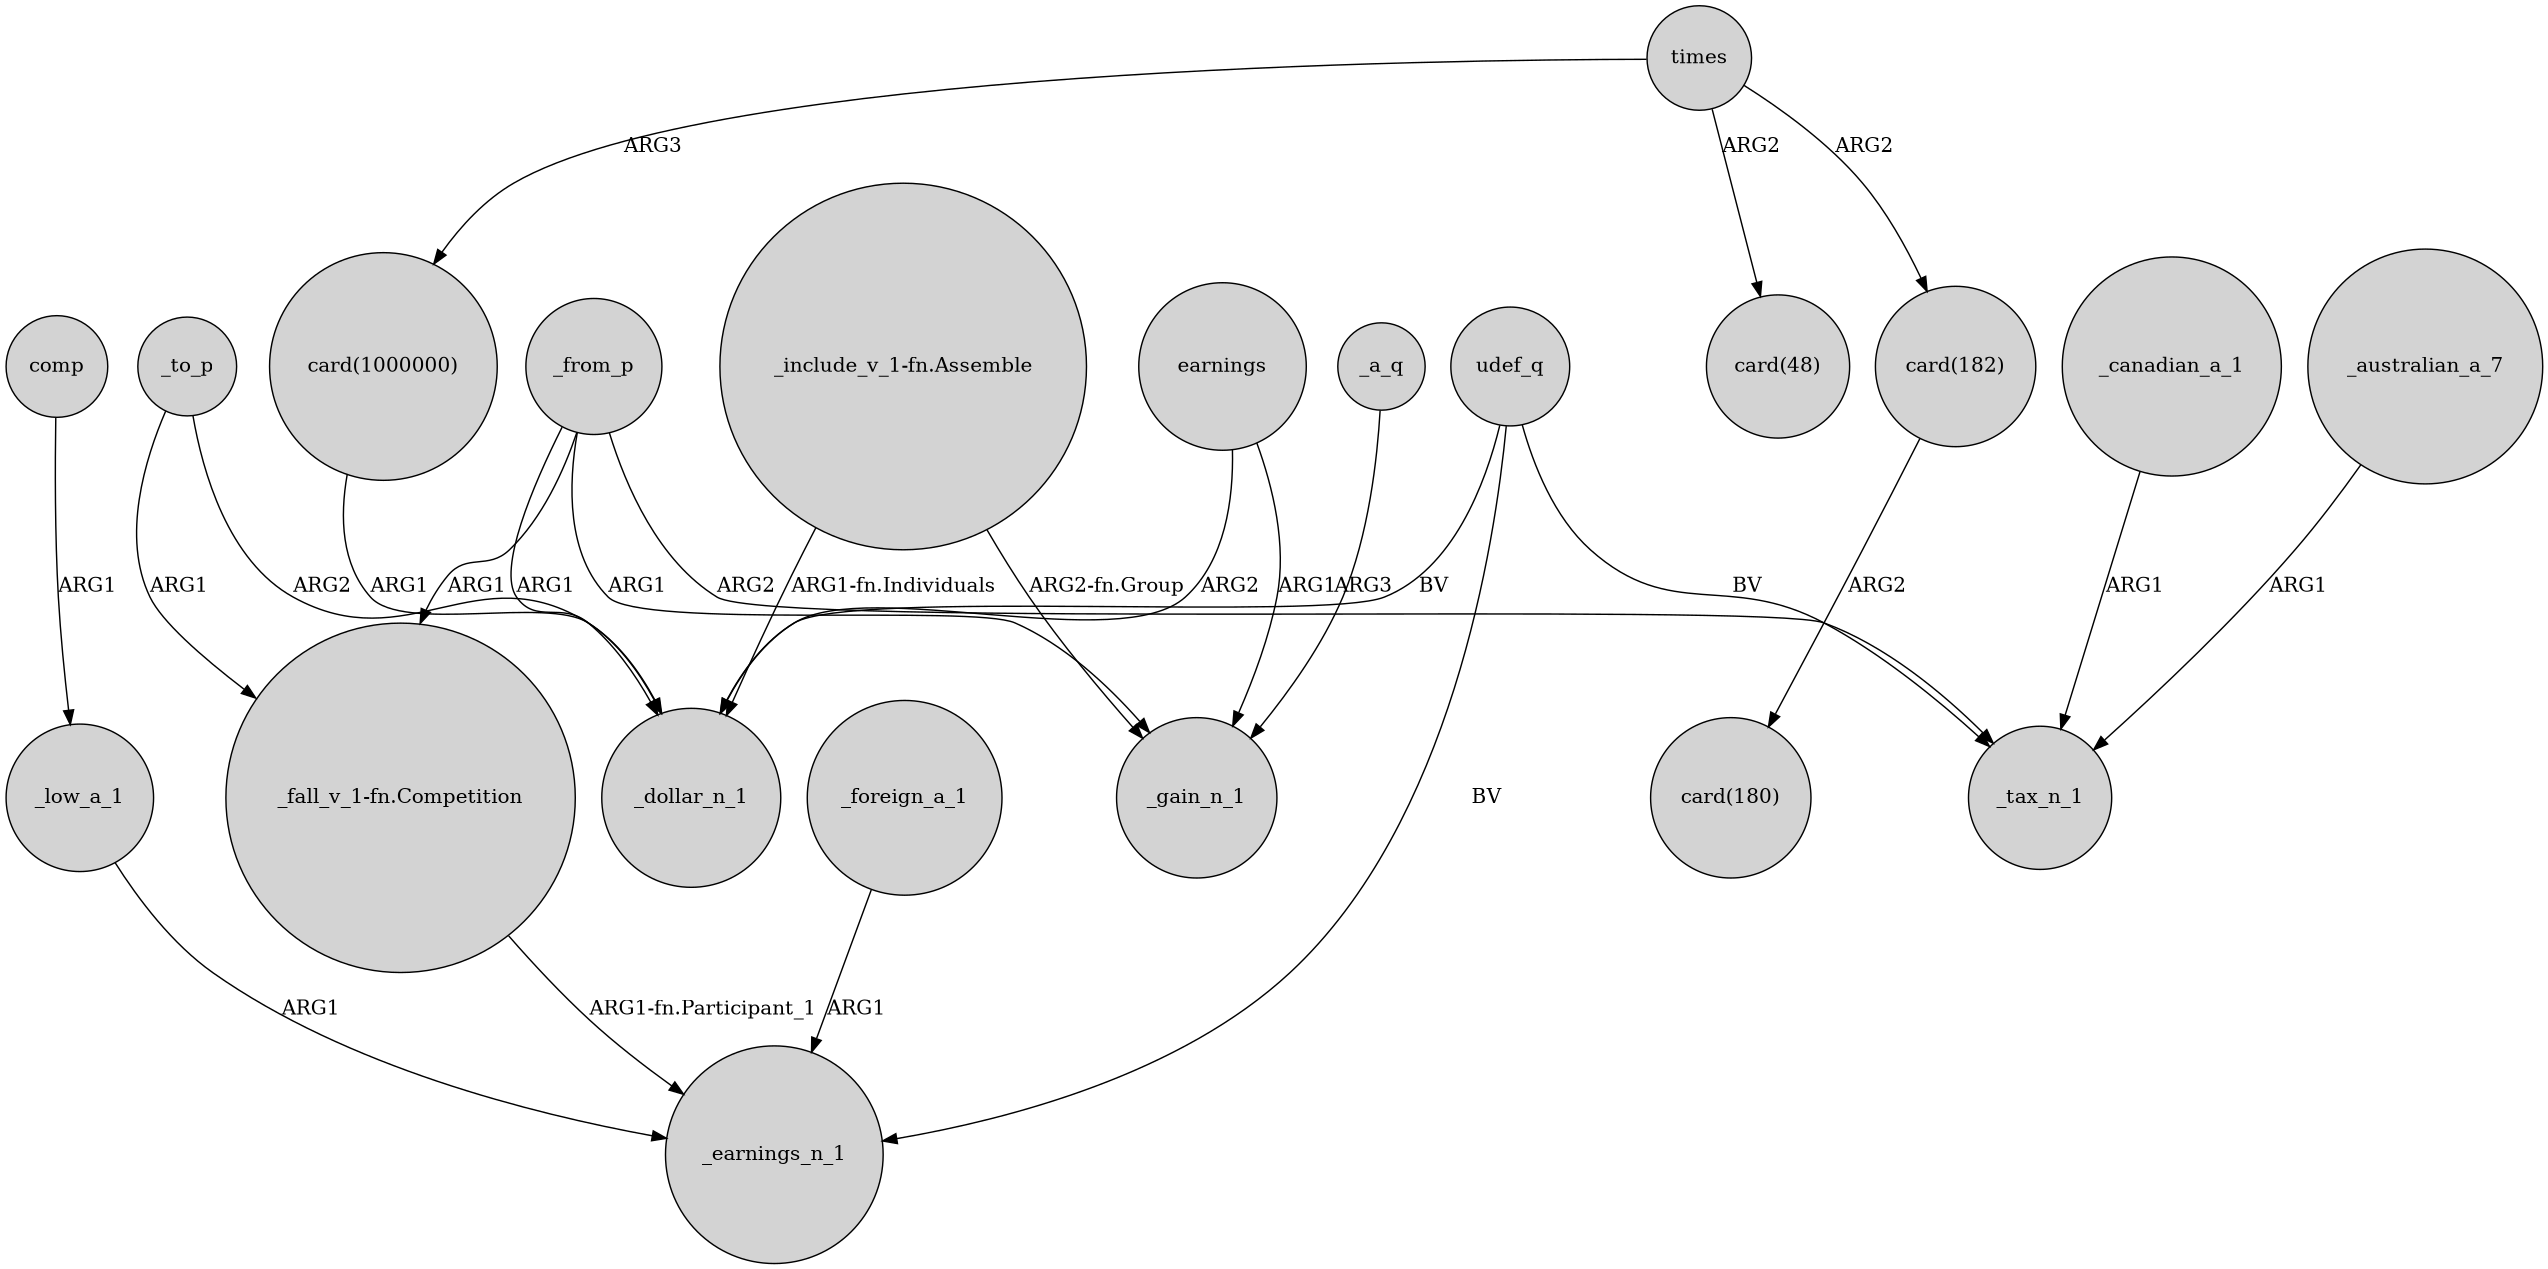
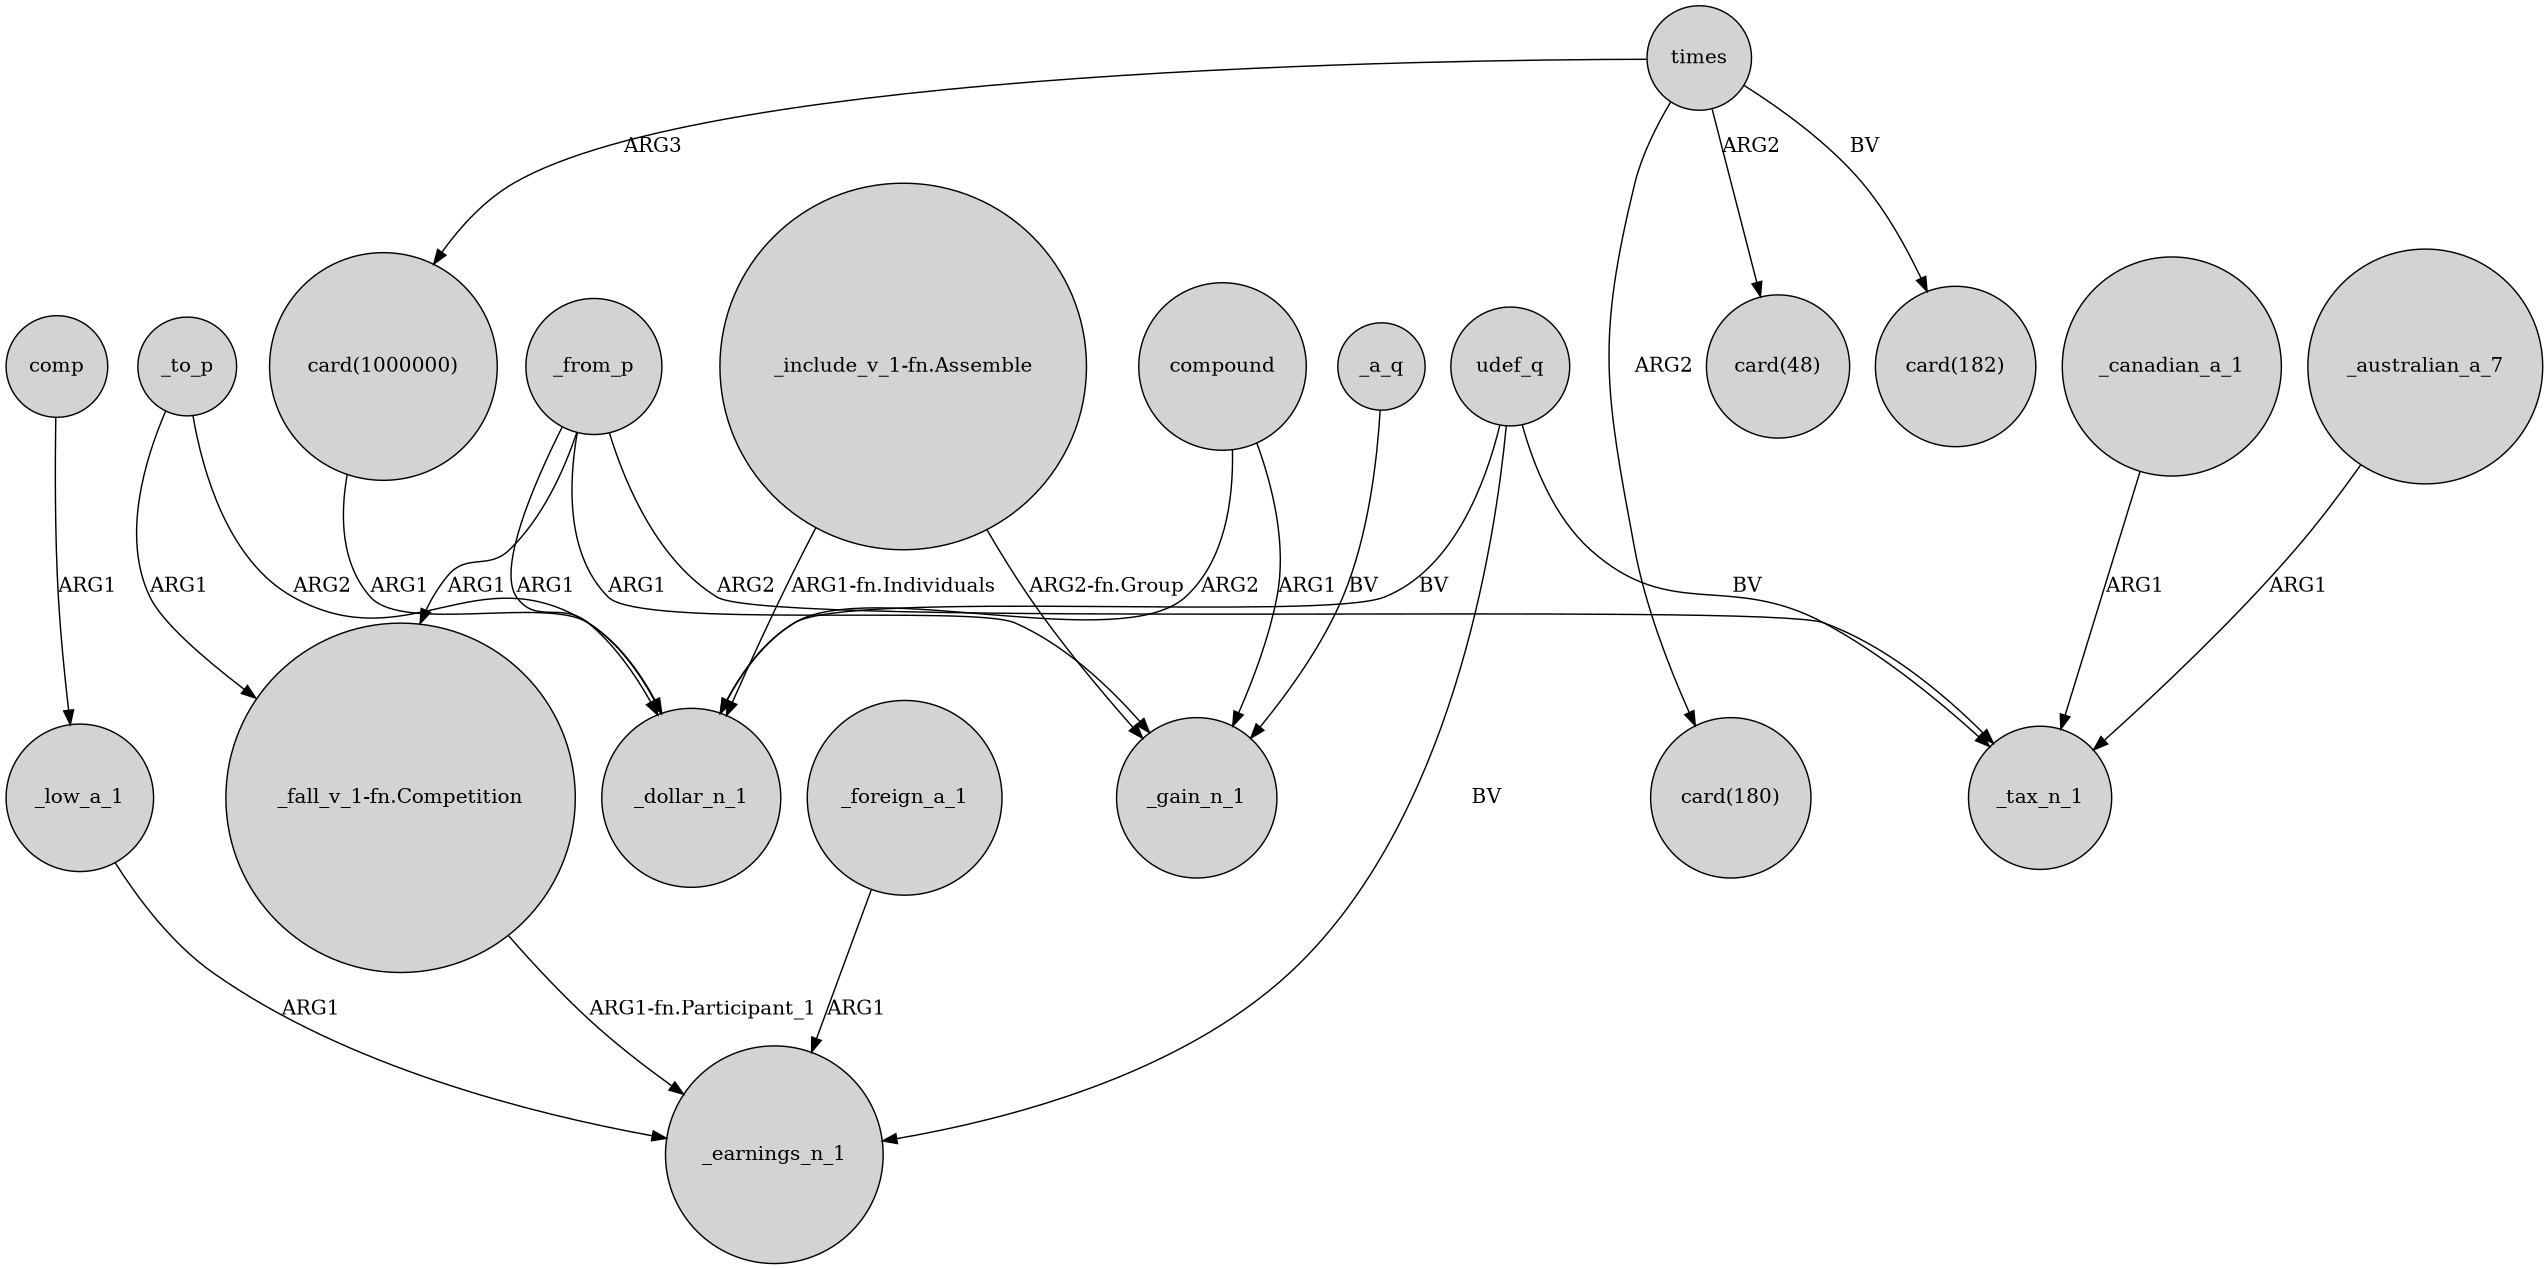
edge "times" -> "card(182)": label "ARG2" -> "BV"
node "earnings": label "earnings" -> "compound"
edge "card(182)" -> "card(180)": now "times" -> "card(180)"
edge "_a_q" -> "_gain_n_1": label "ARG3" -> "BV"
